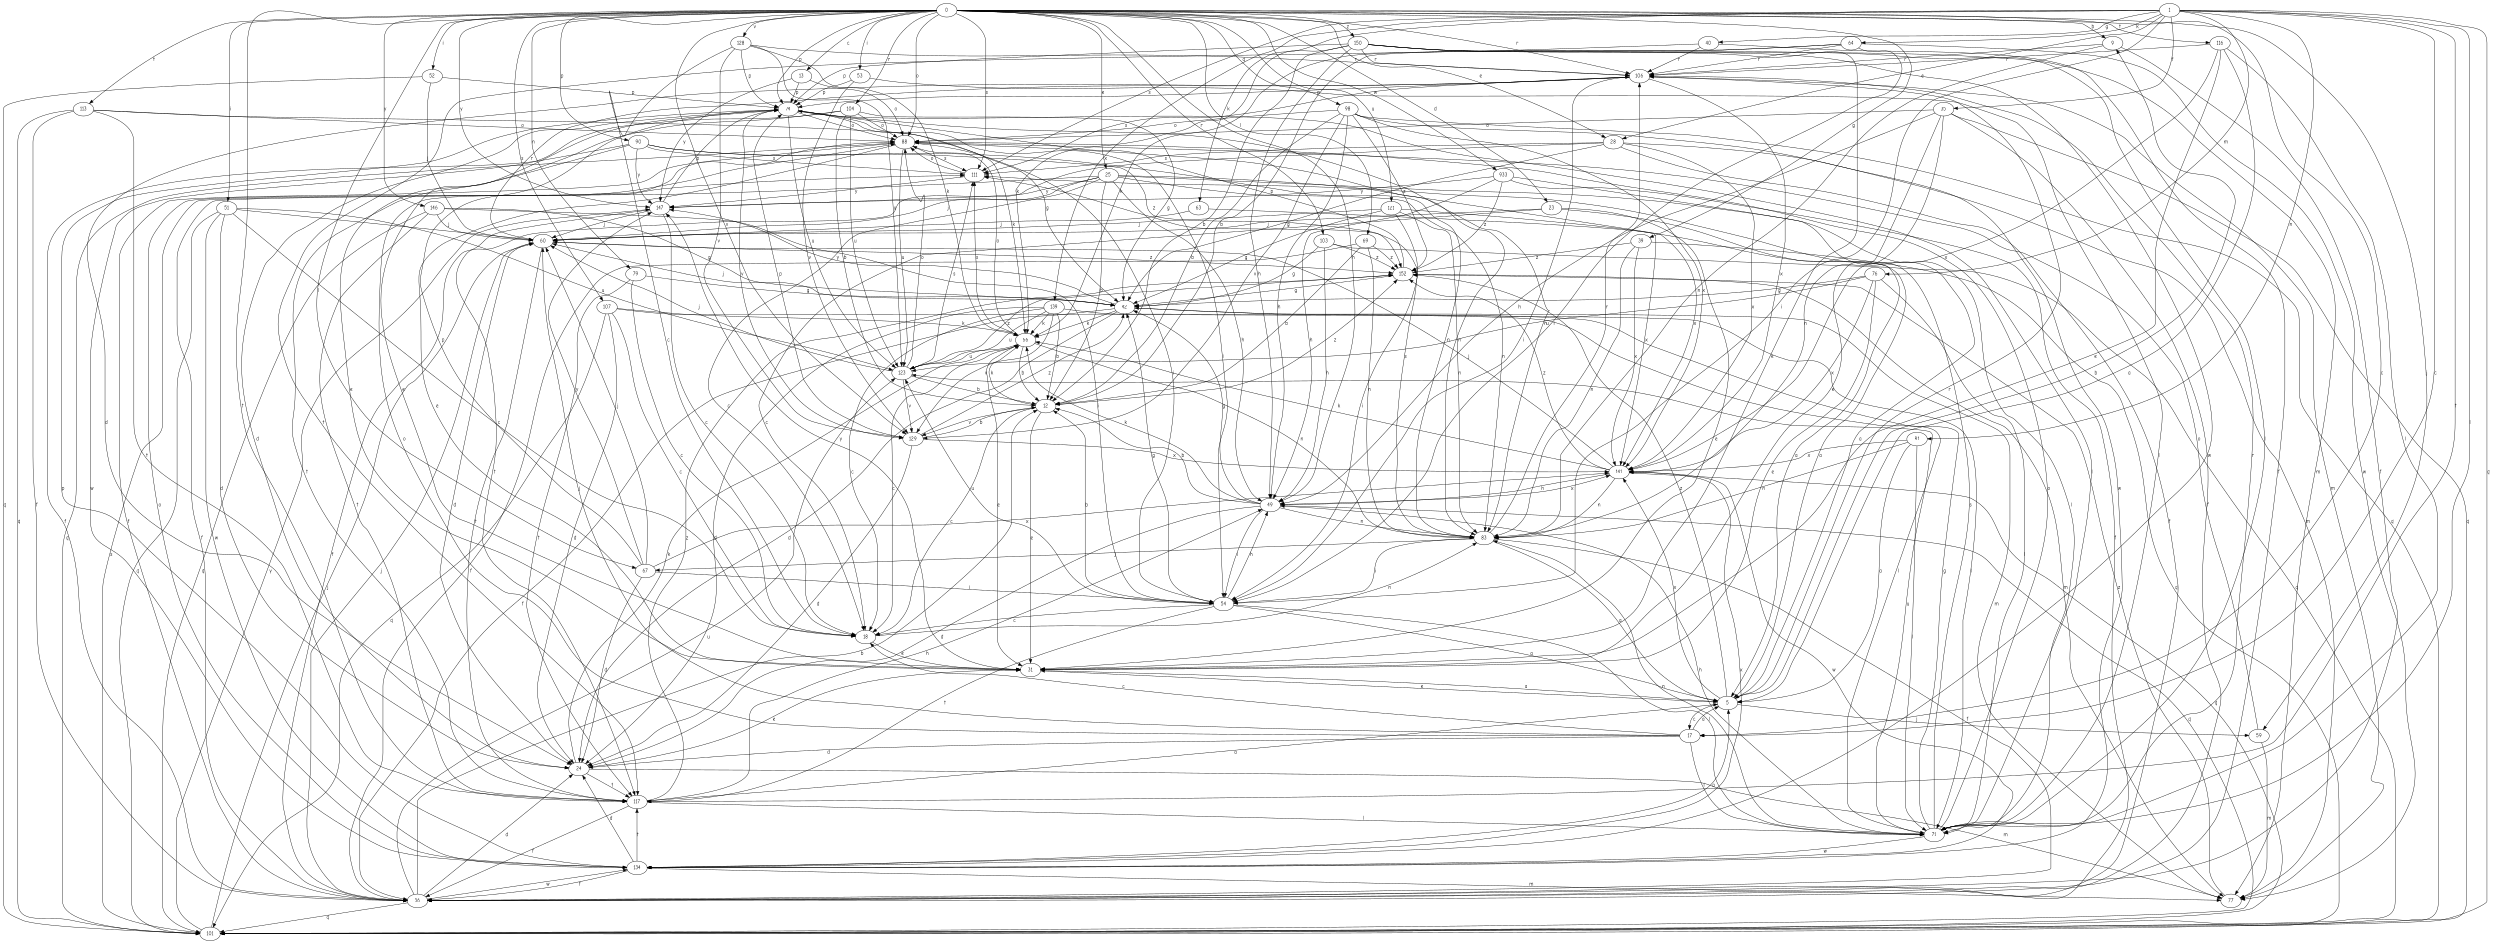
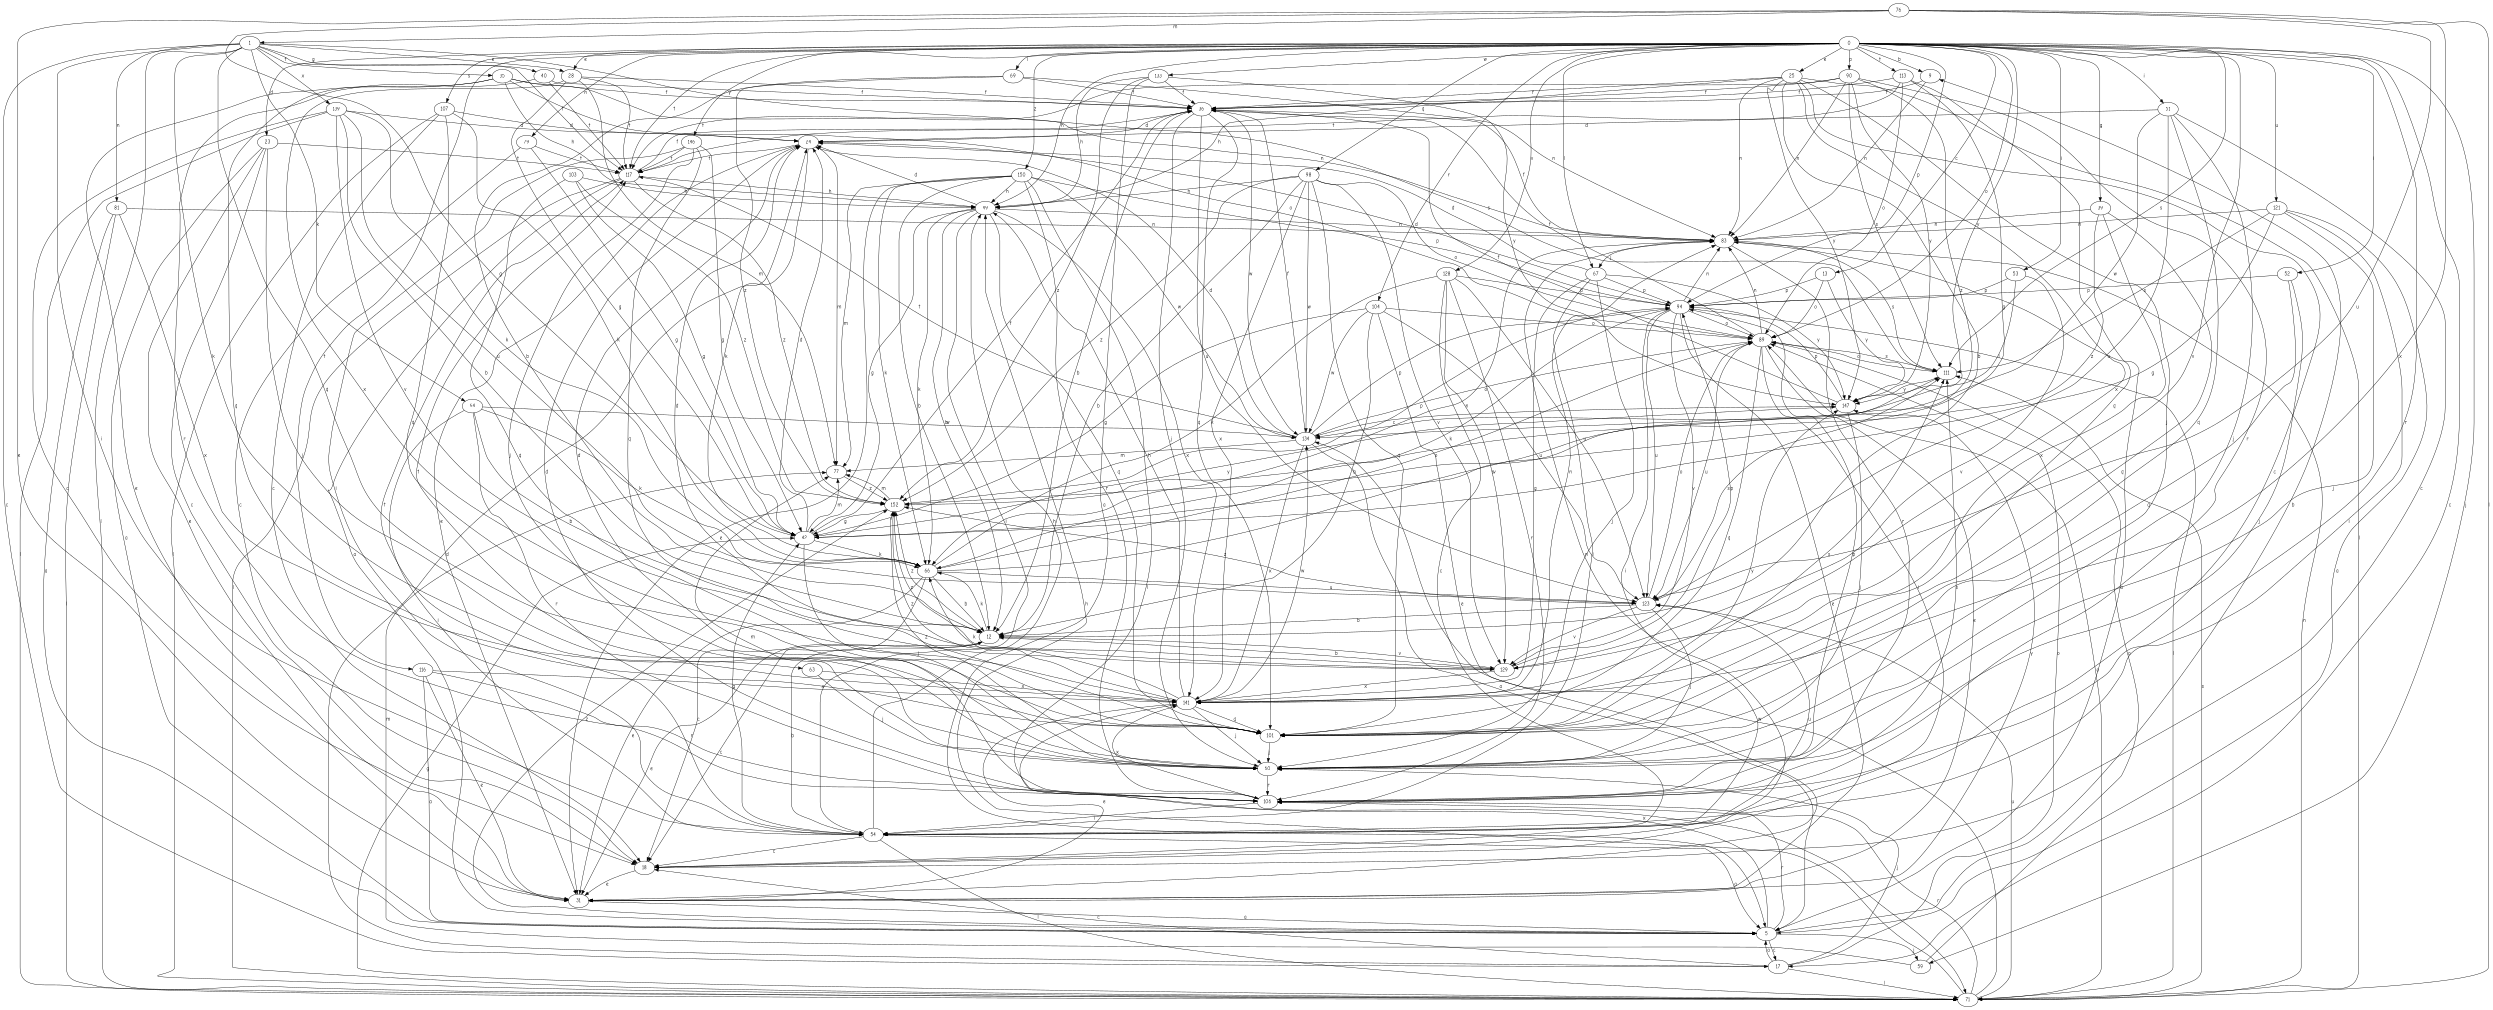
edge "9" -> "106": now "90" -> "106"
edge "0" -> "103": removed, label "r"
edge "53" -> "71": now "53" -> "134"
node "74": label "74" -> "94"
node "88": label "88" -> "89"
edge "28" -> "111": now "121" -> "111"
edge "23" -> "117": added, label "t"
node "933": label "933" -> "133"
edge "1" -> "76": reversed
edge "64" -> "77": now "64" -> "134"
edge "129" -> "42": now "129" -> "152"
edge "147" -> "18": now "147" -> "134"
edge "67" -> "141": label "x" -> "g"
edge "116" -> "71": removed, label "l"
edge "83" -> "54": removed, label "i"
edge "5" -> "31": now "141" -> "31"
